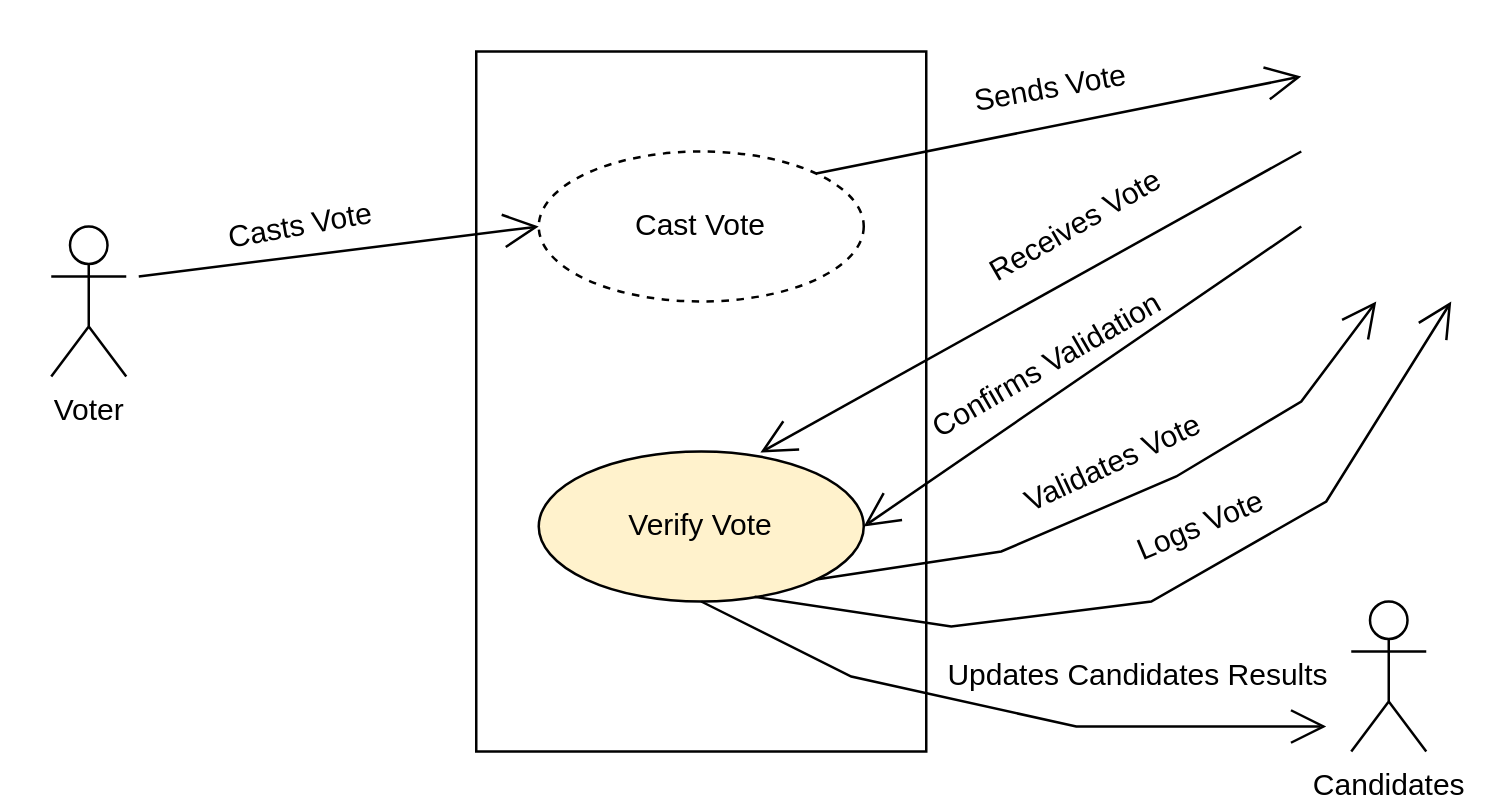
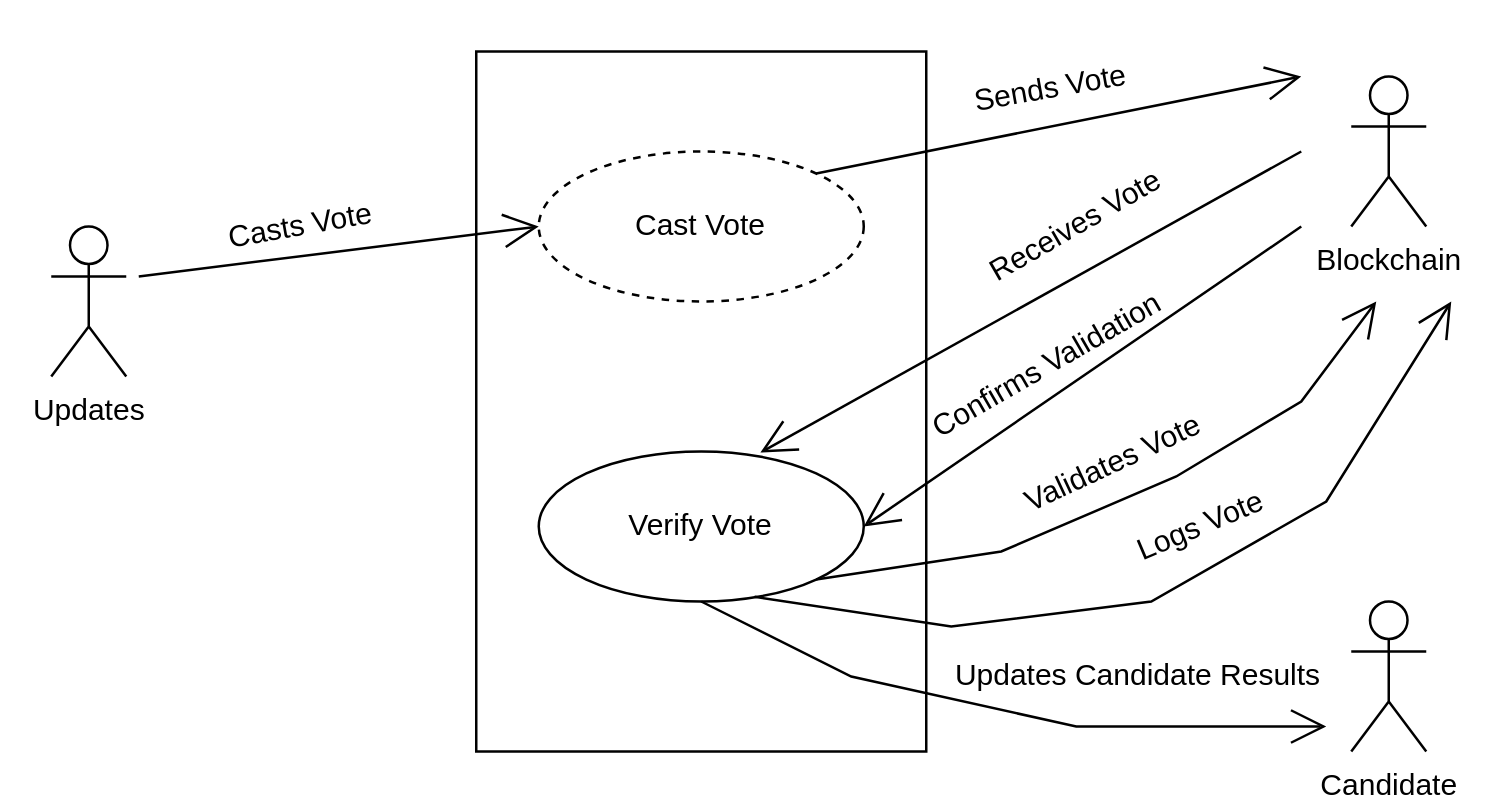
node "Blockchain": added
node "Voter": label "Voter" -> "Updates"
node "Verify Vote": fillcolor #fff2cc -> #ffffff
node "Updates Candidates Results": label "Updates Candidates Results" -> "Updates Candidate Results"
node "Candidates": label "Candidates" -> "Candidate"
